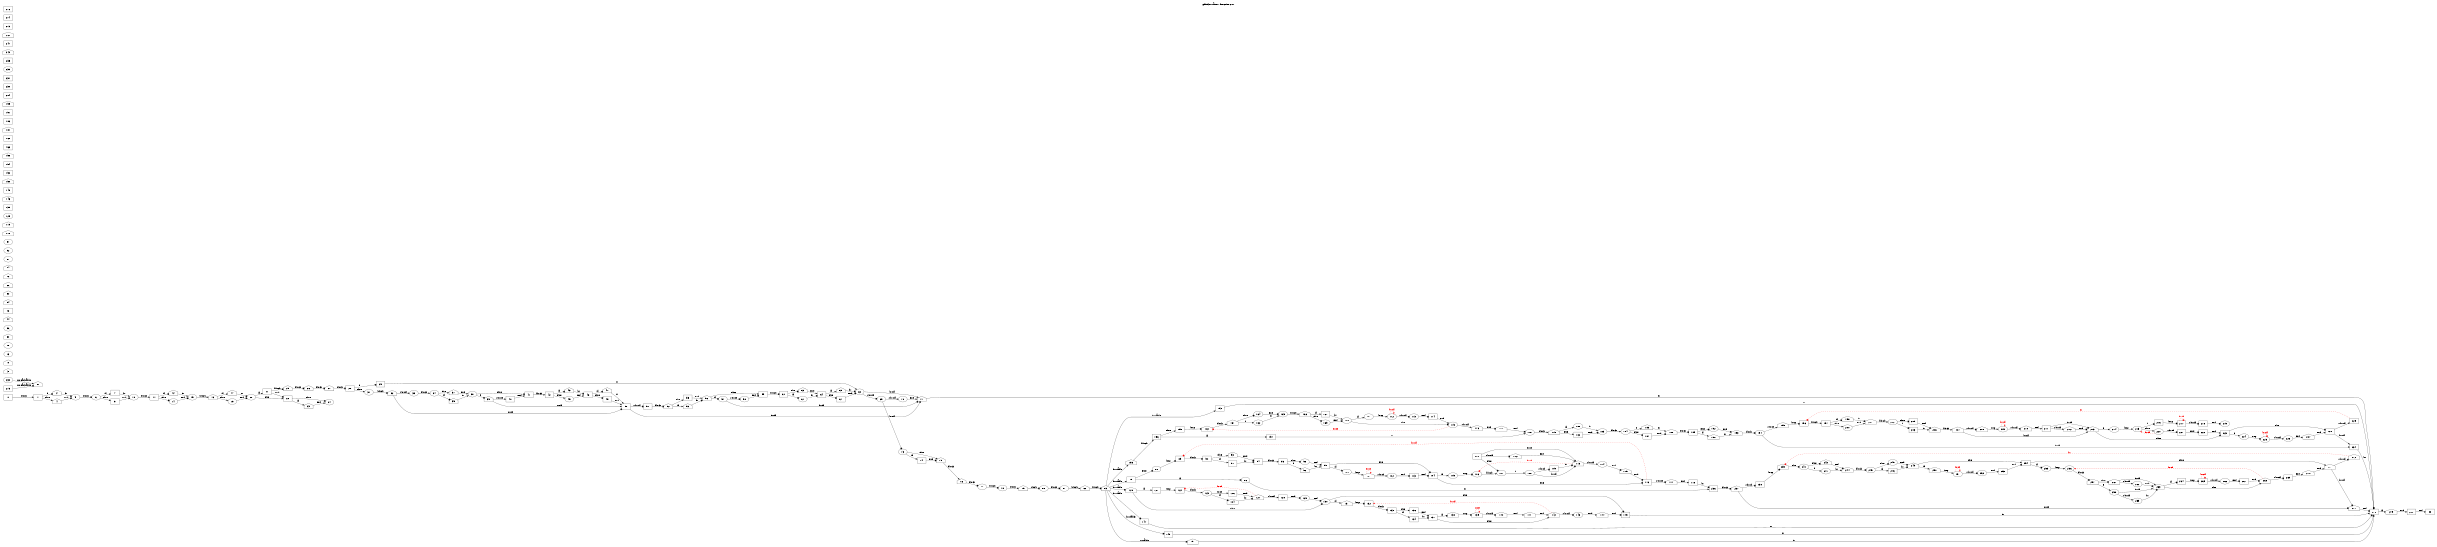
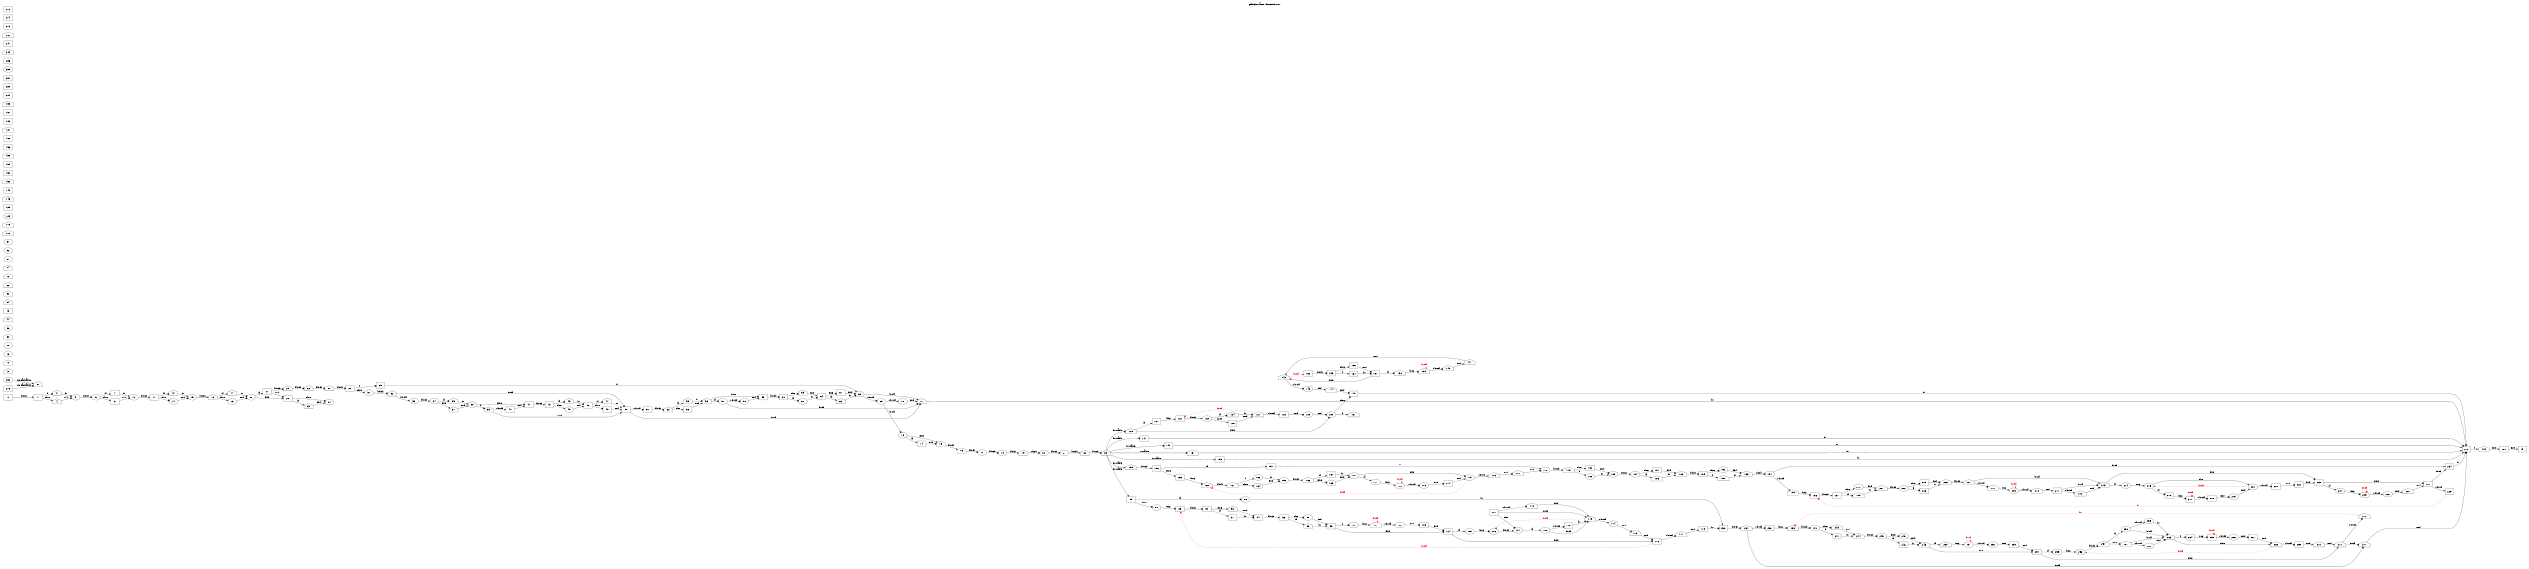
edge "239" -> "240": label "else" -> "block"
edge "219" -> "220": added, label "end"
edge "131" -> "132": removed, label "loop"
